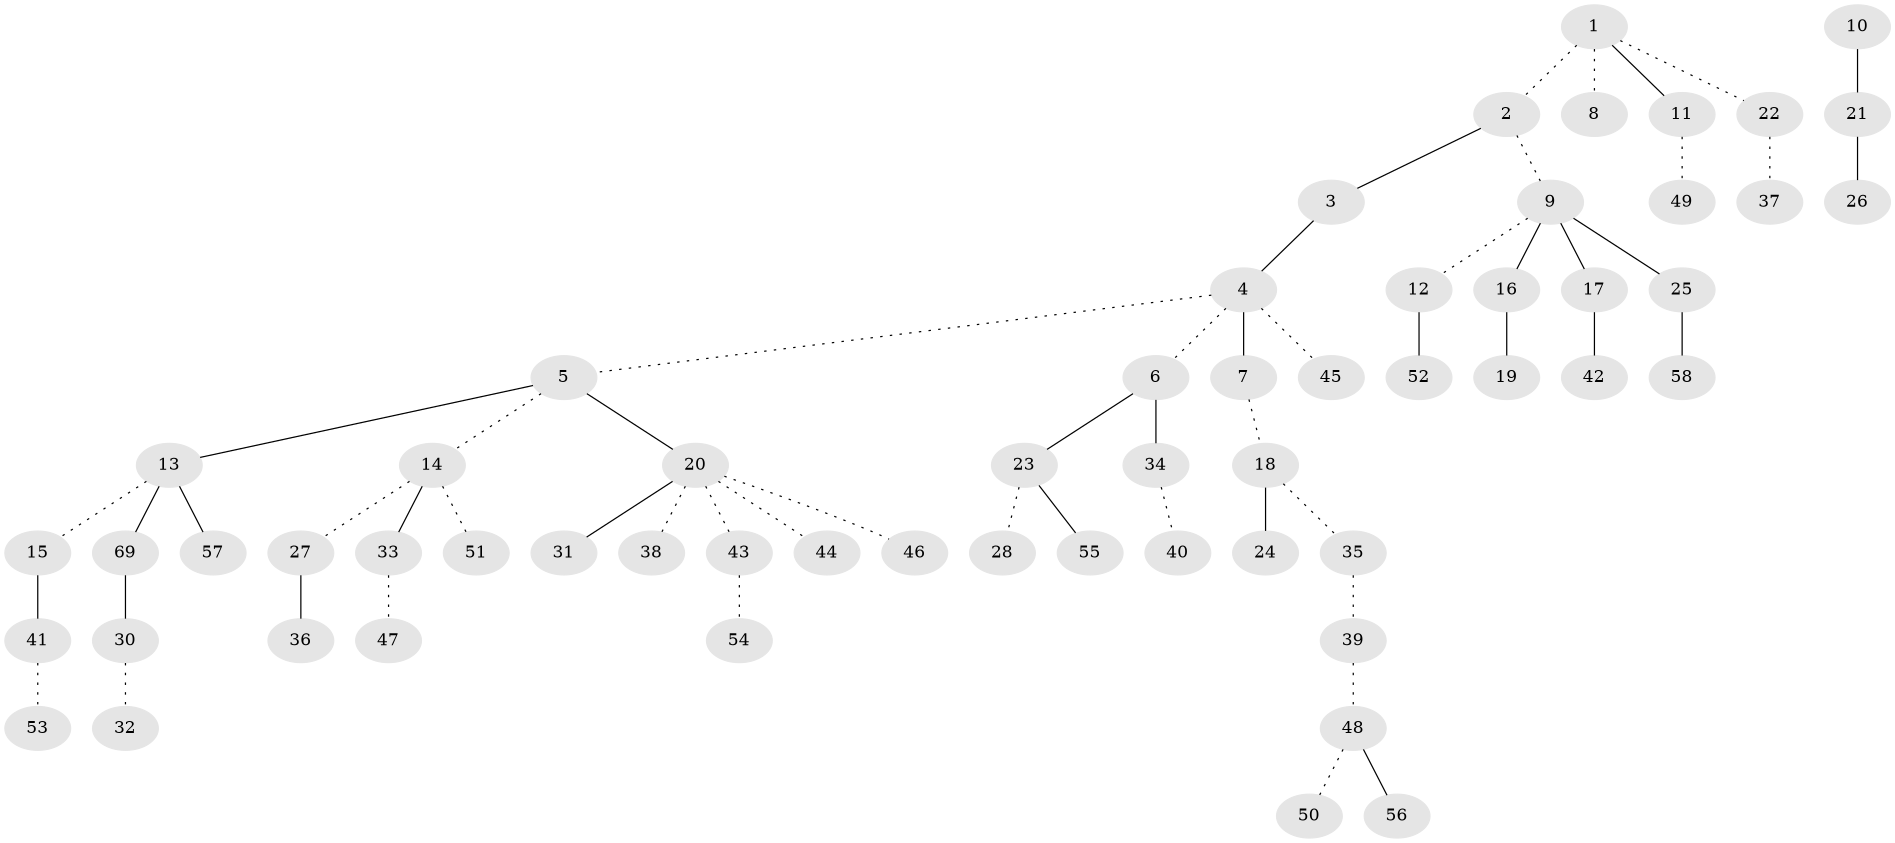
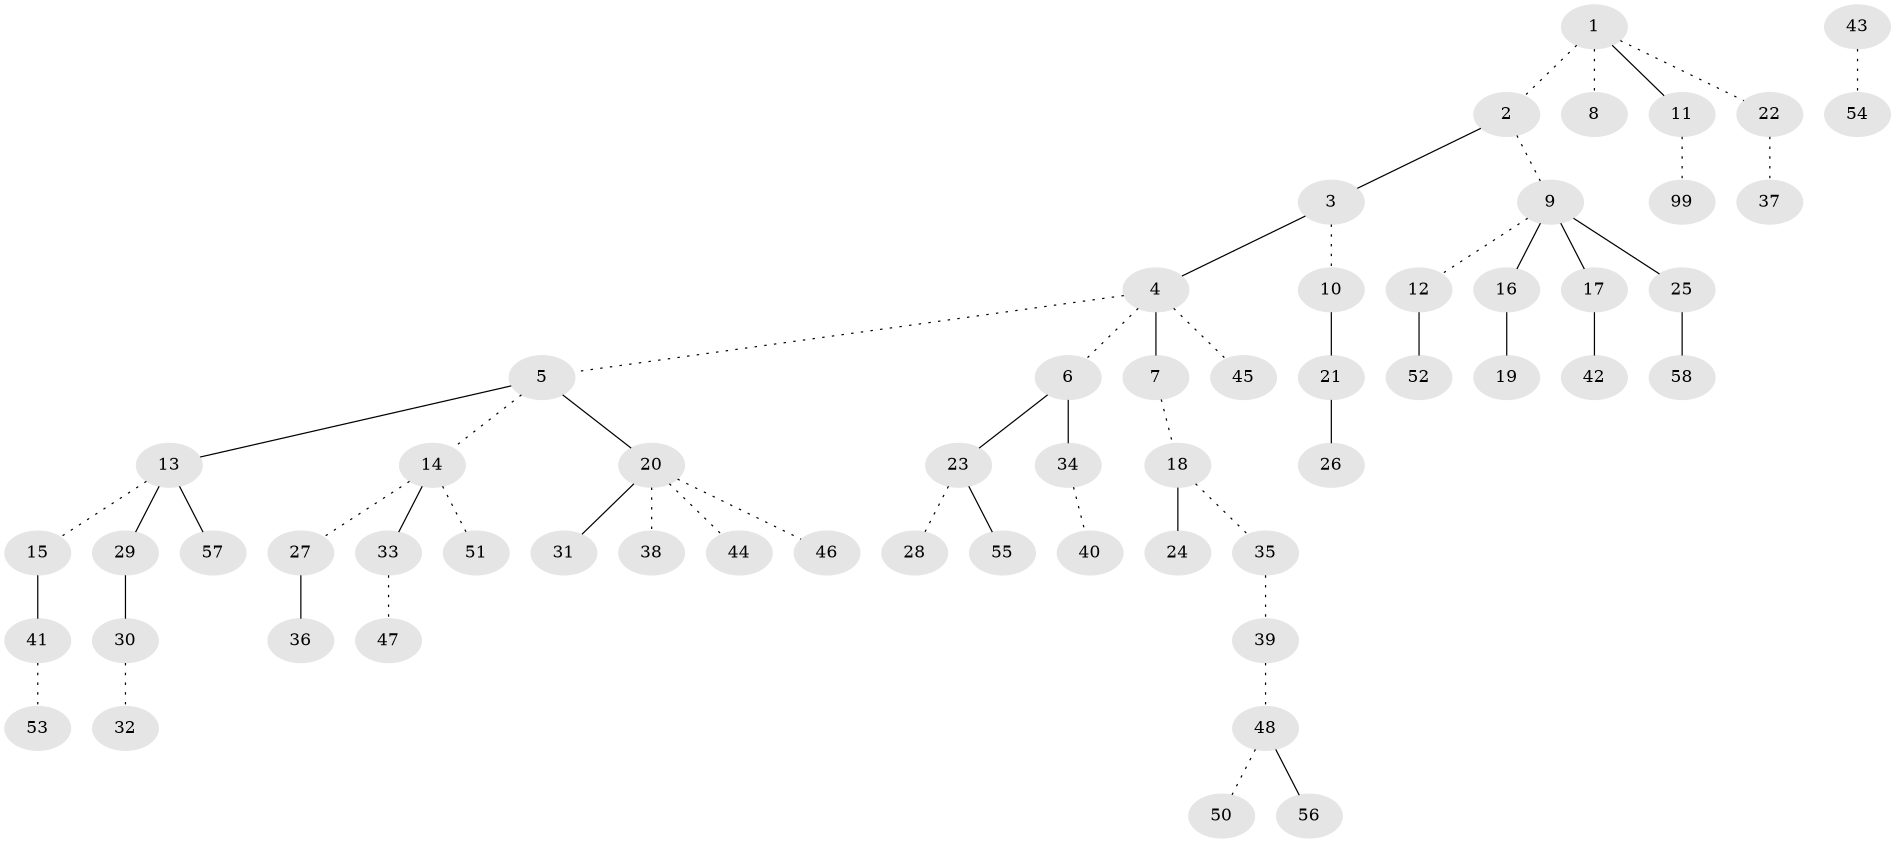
node "49": label "49" -> "99"
edge "3" -- "10": added
edge "20" -- "43": removed
node "69": label "69" -> "29"
